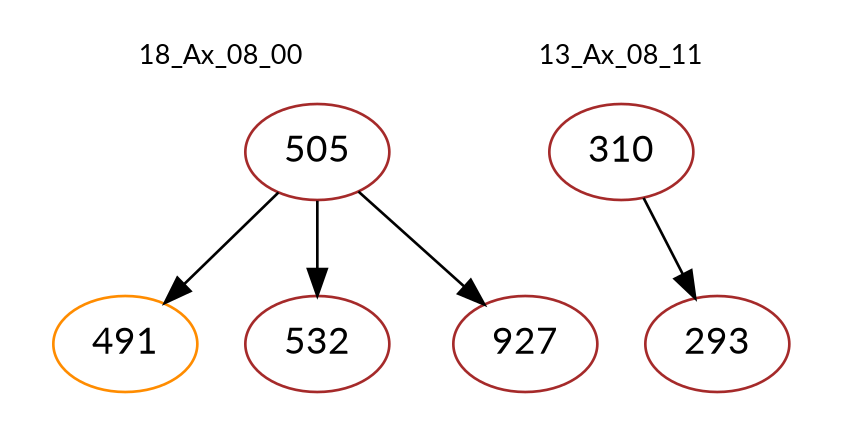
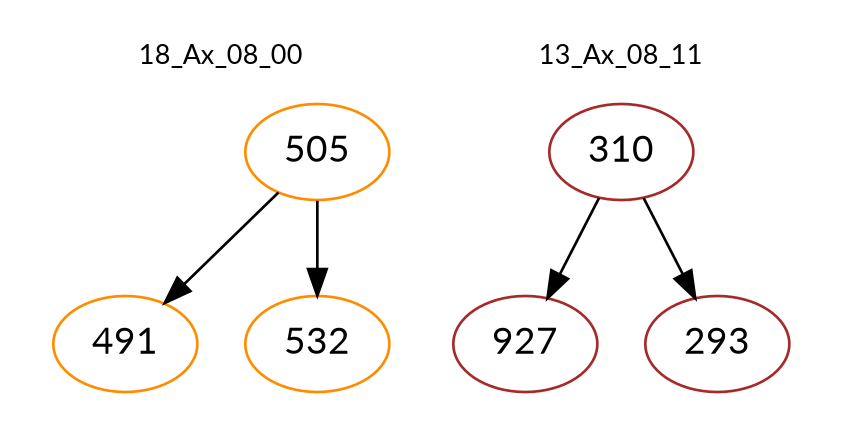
node "505": color brown -> darkorange
edge "505" -> "927": now "310" -> "927"
node "532": color brown -> darkorange
